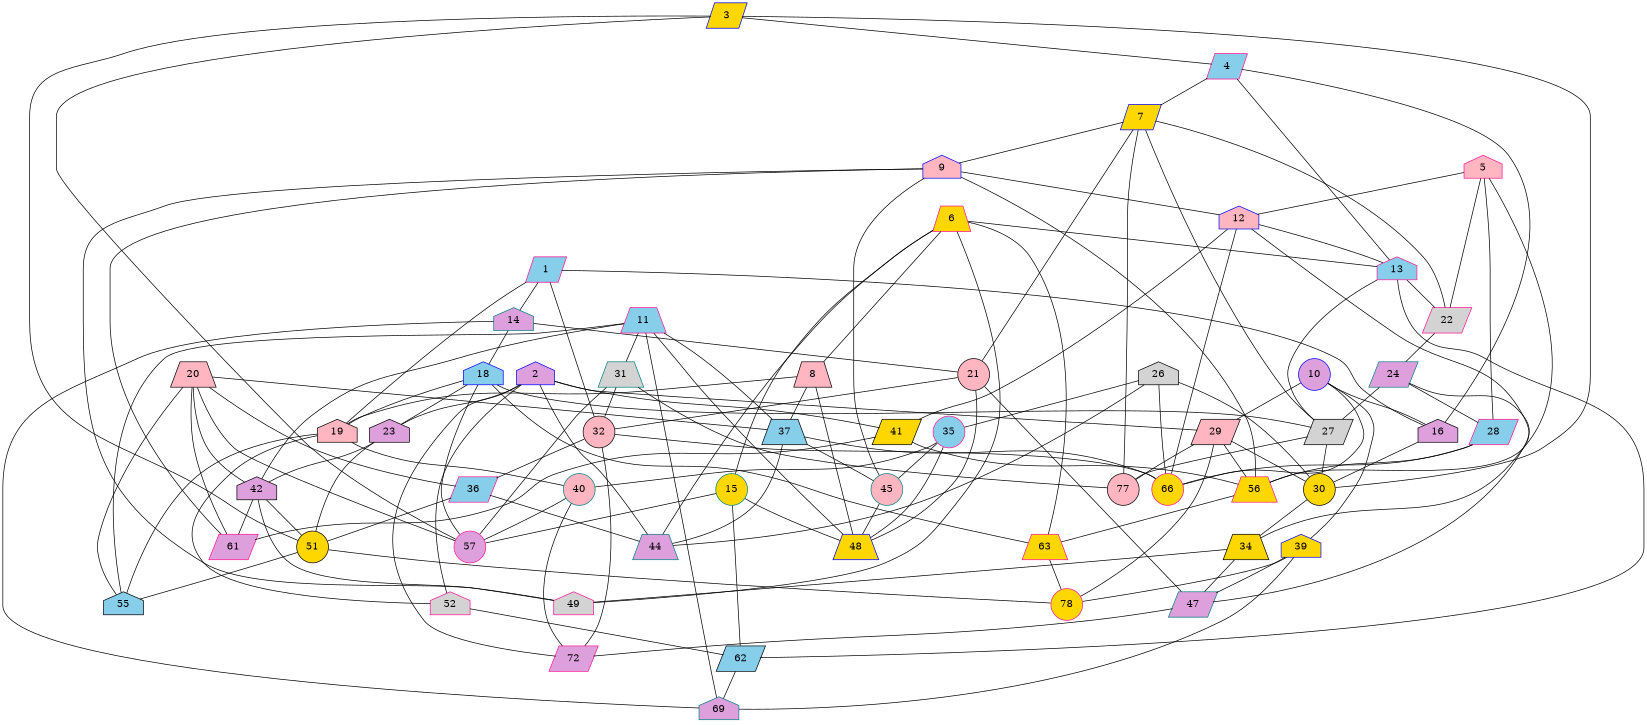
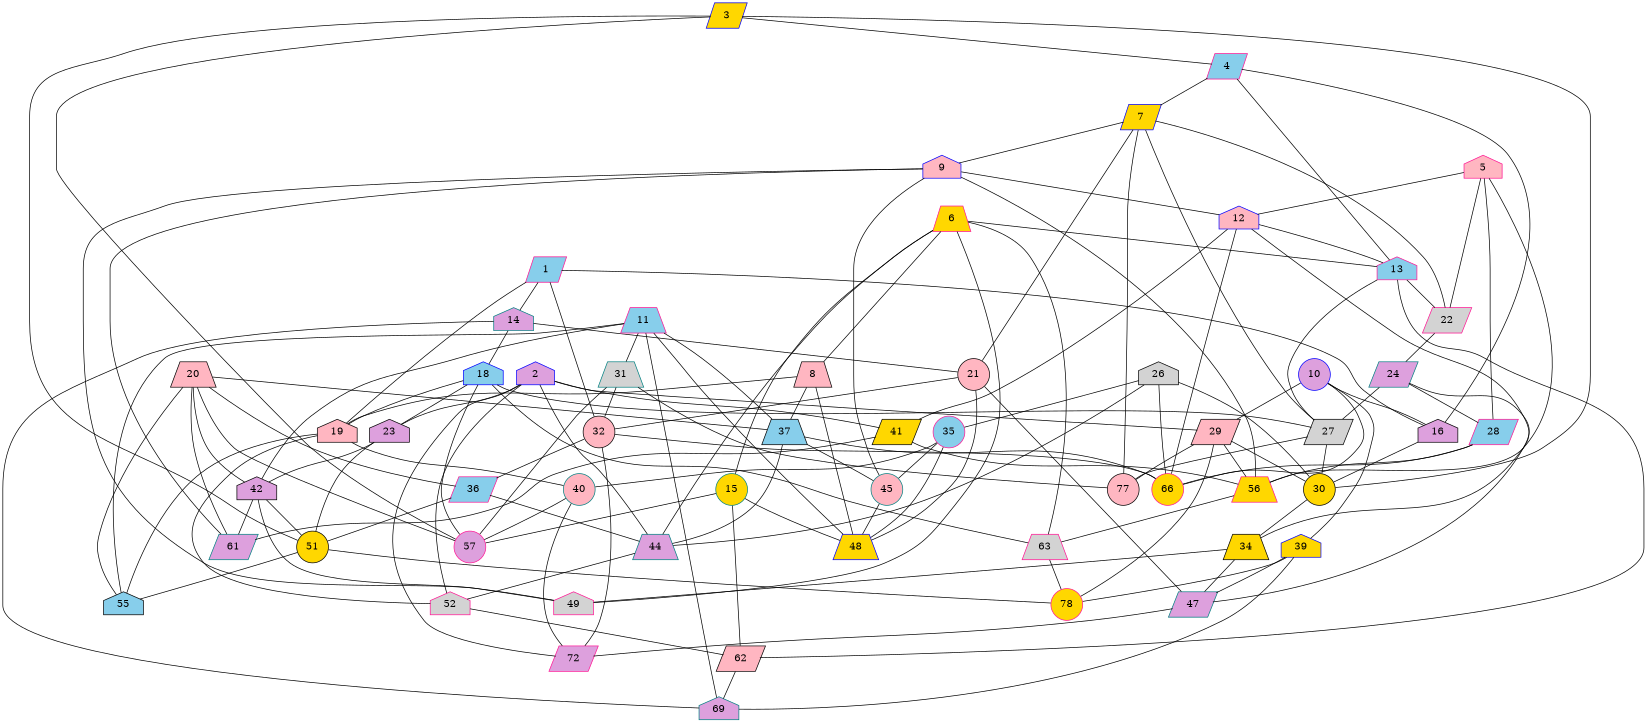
node "61": color deeppink -> teal
node "63": fillcolor gold -> lightgrey
edge "44" -- "52": added
node "62": fillcolor skyblue -> lightpink
